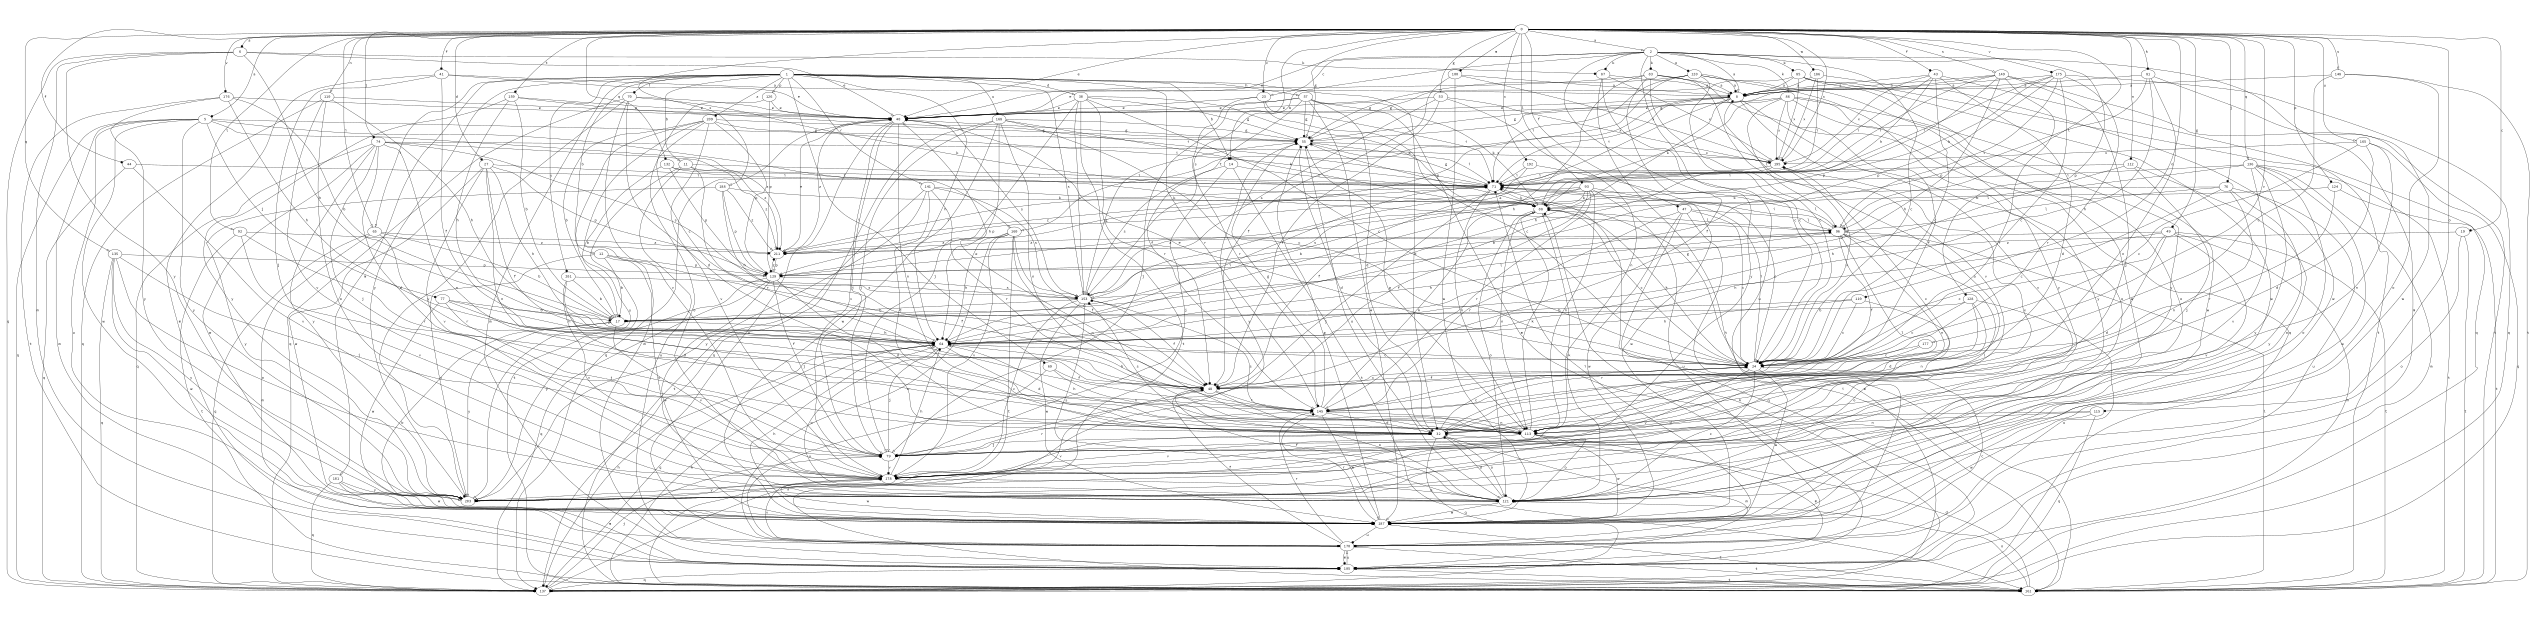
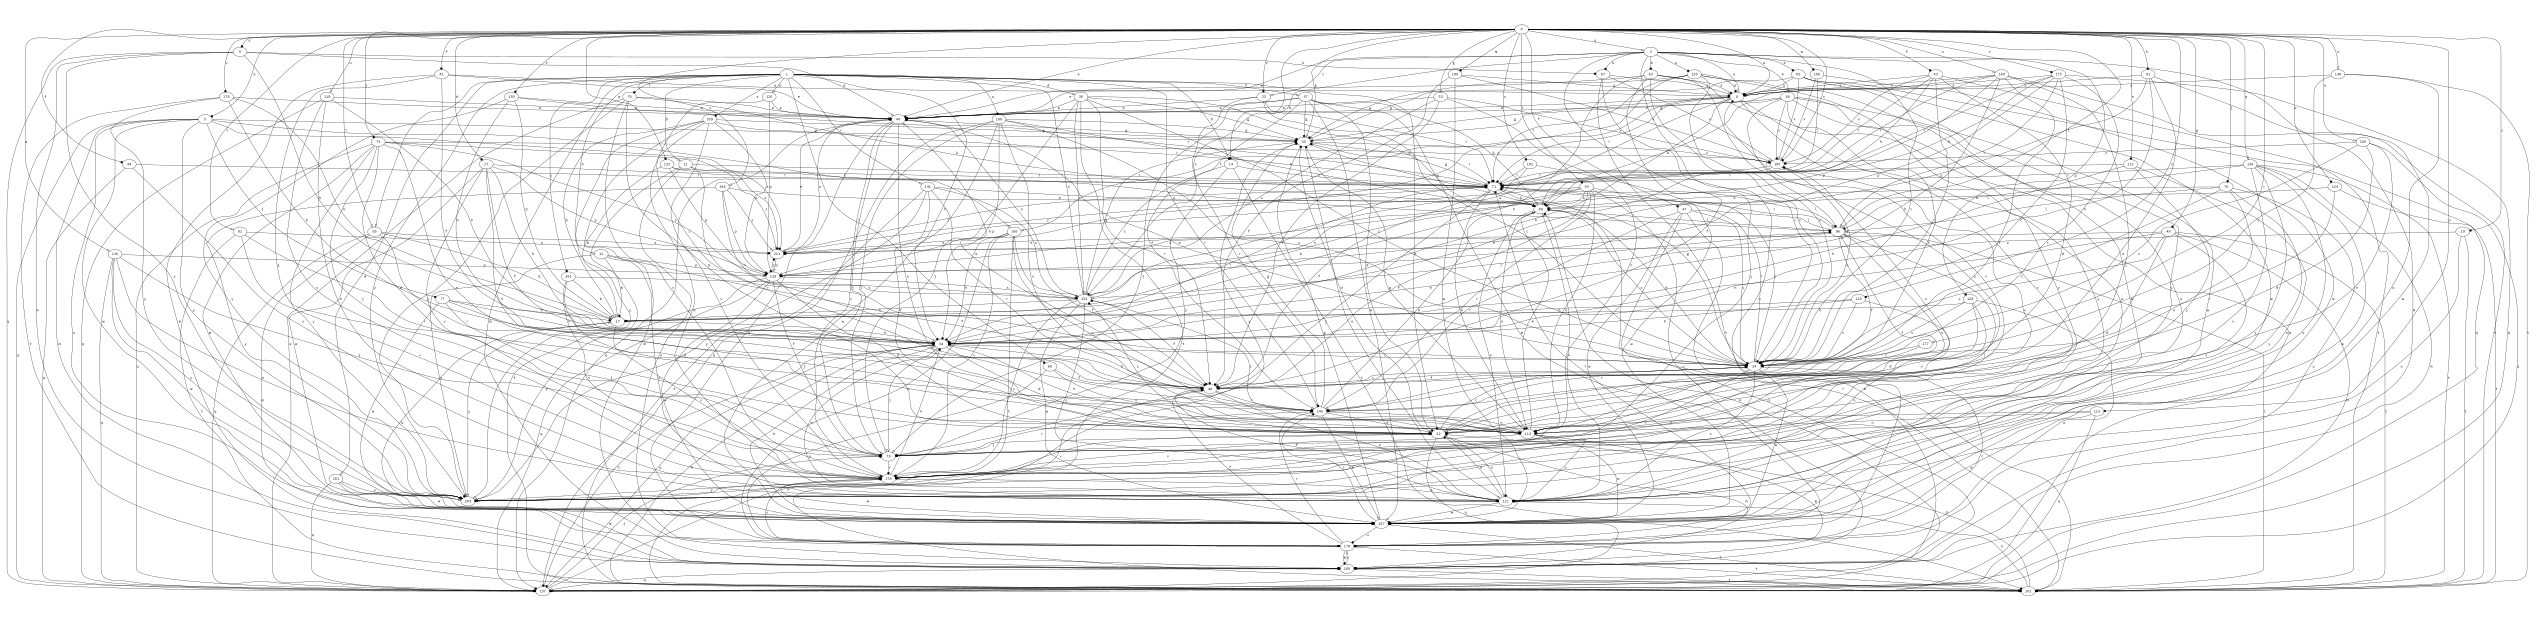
edge "186" -> "8": now "0" -> "8"
